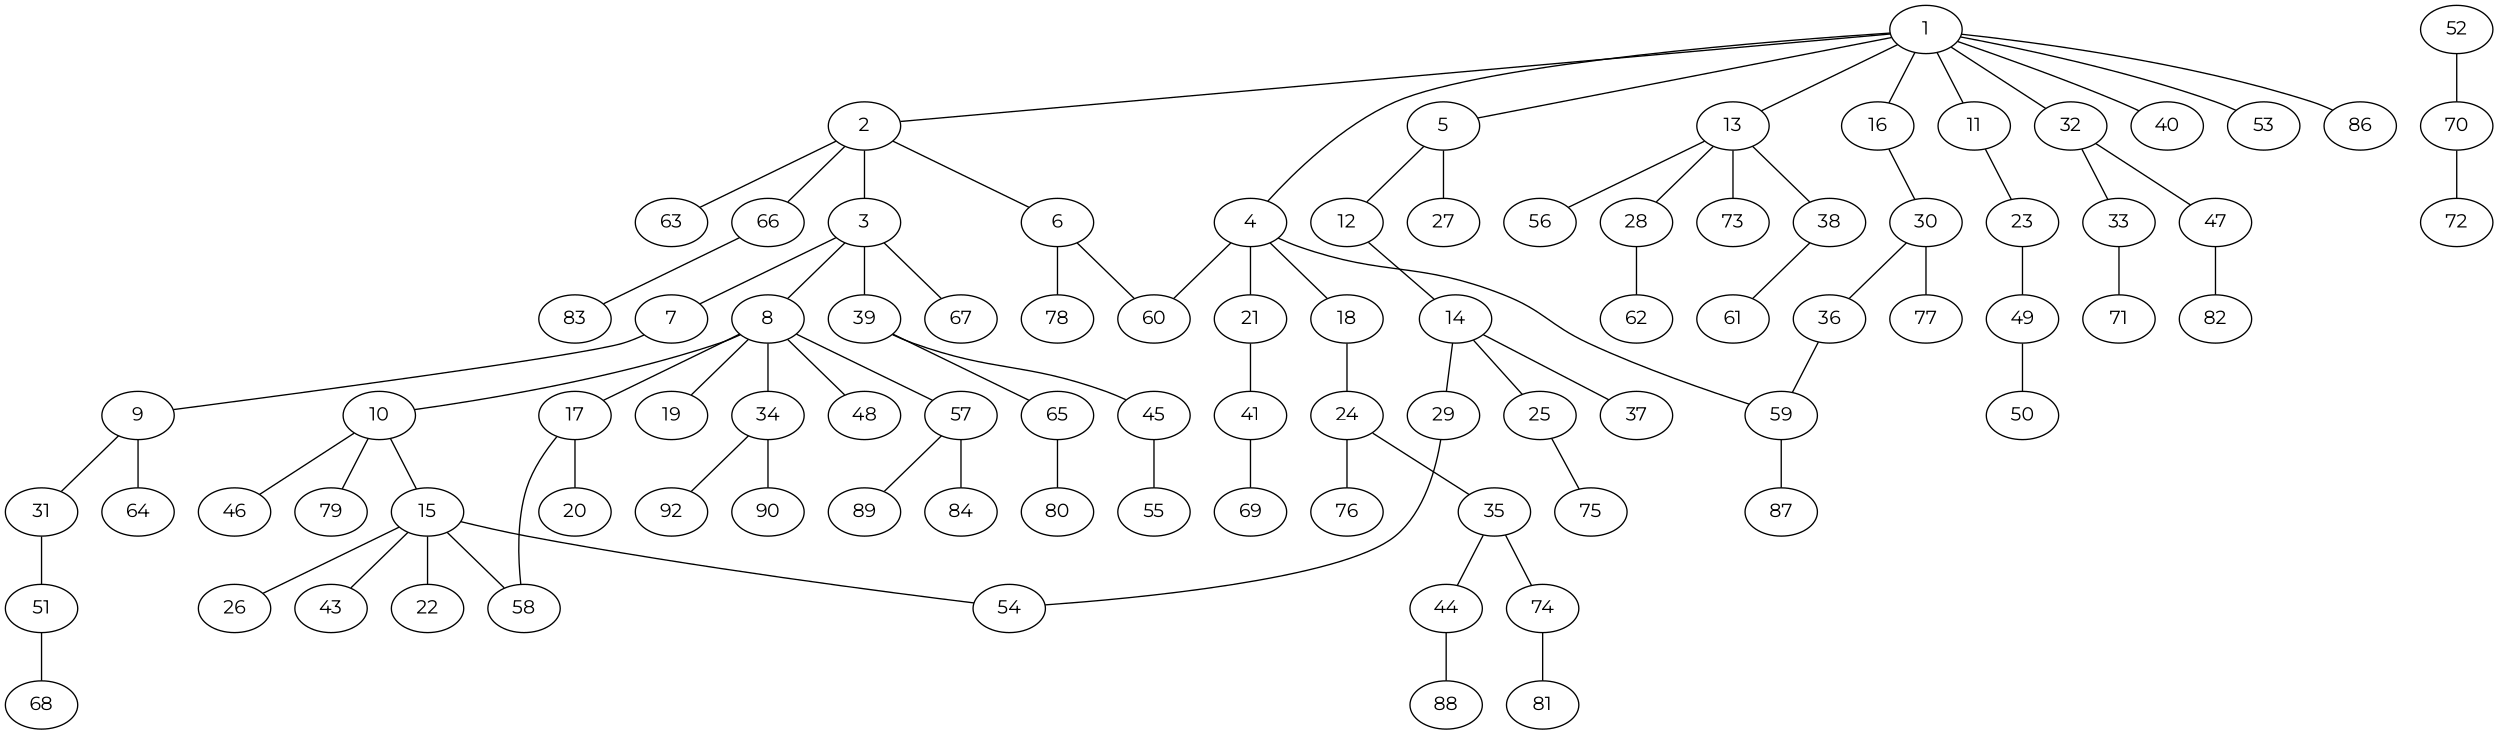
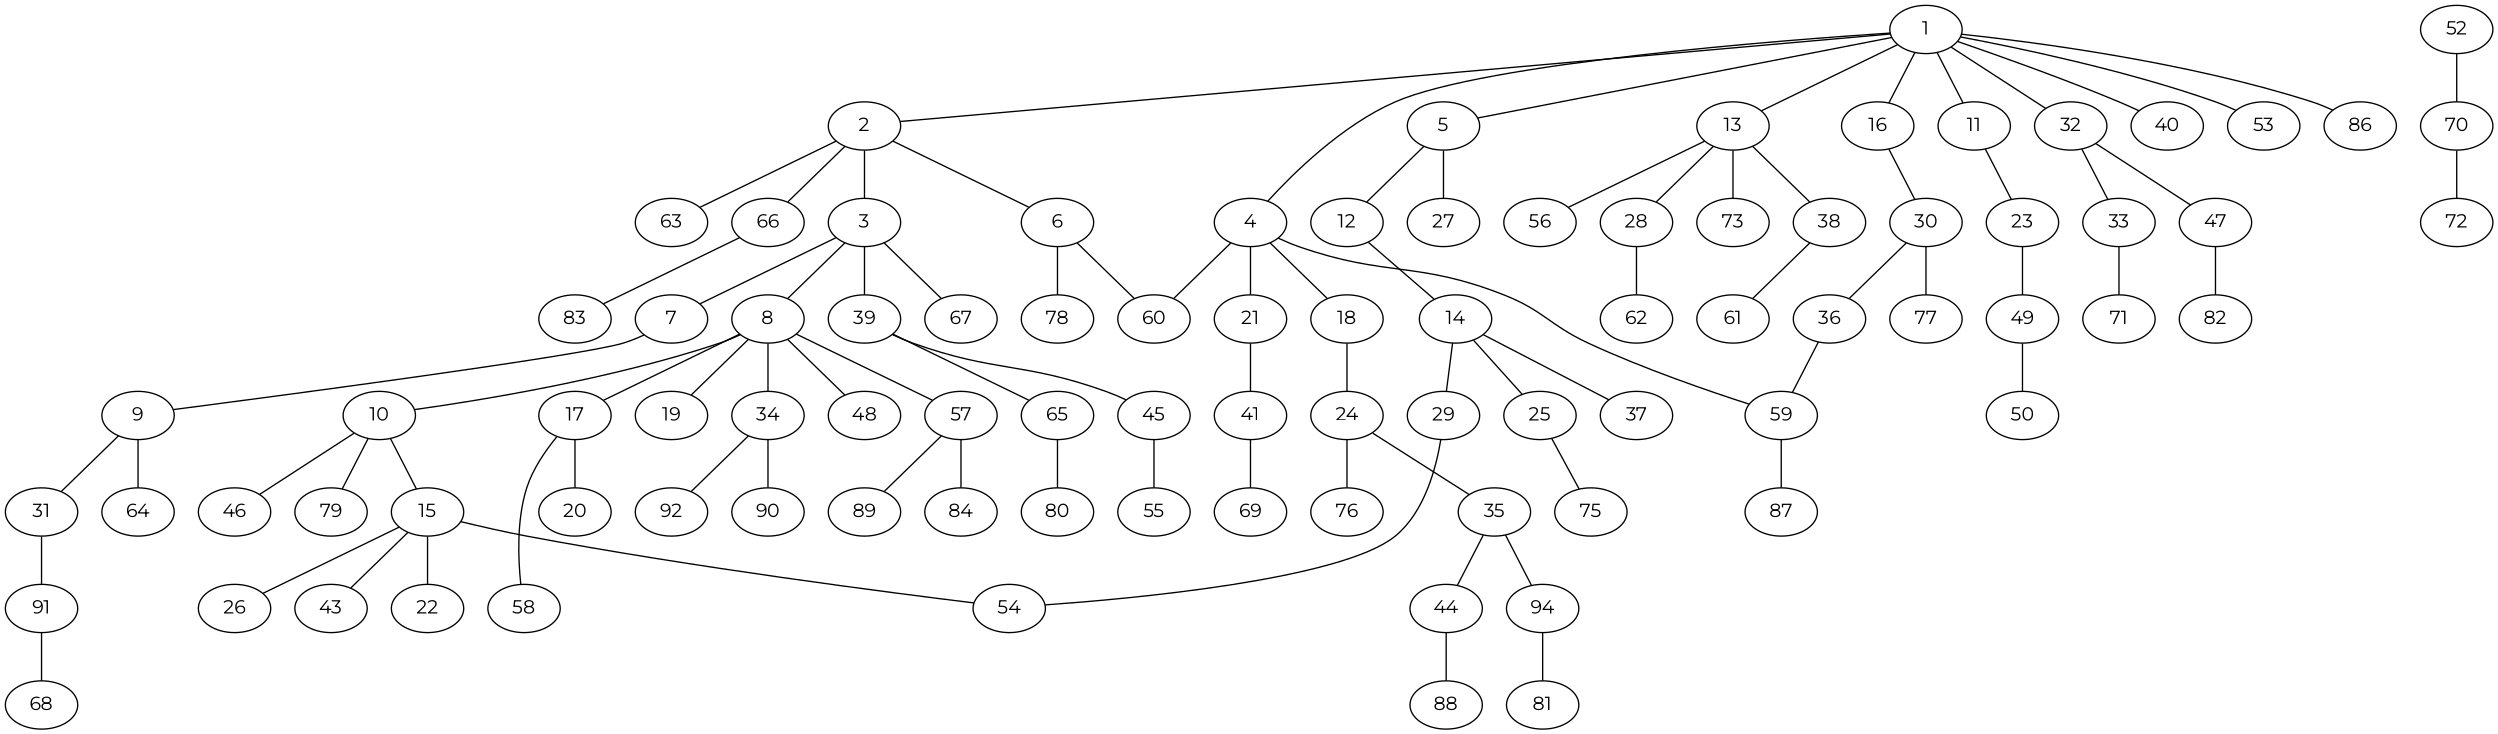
edge "15" -- "58": removed
node "51": label "51" -> "91"
node "74": label "74" -> "94"
